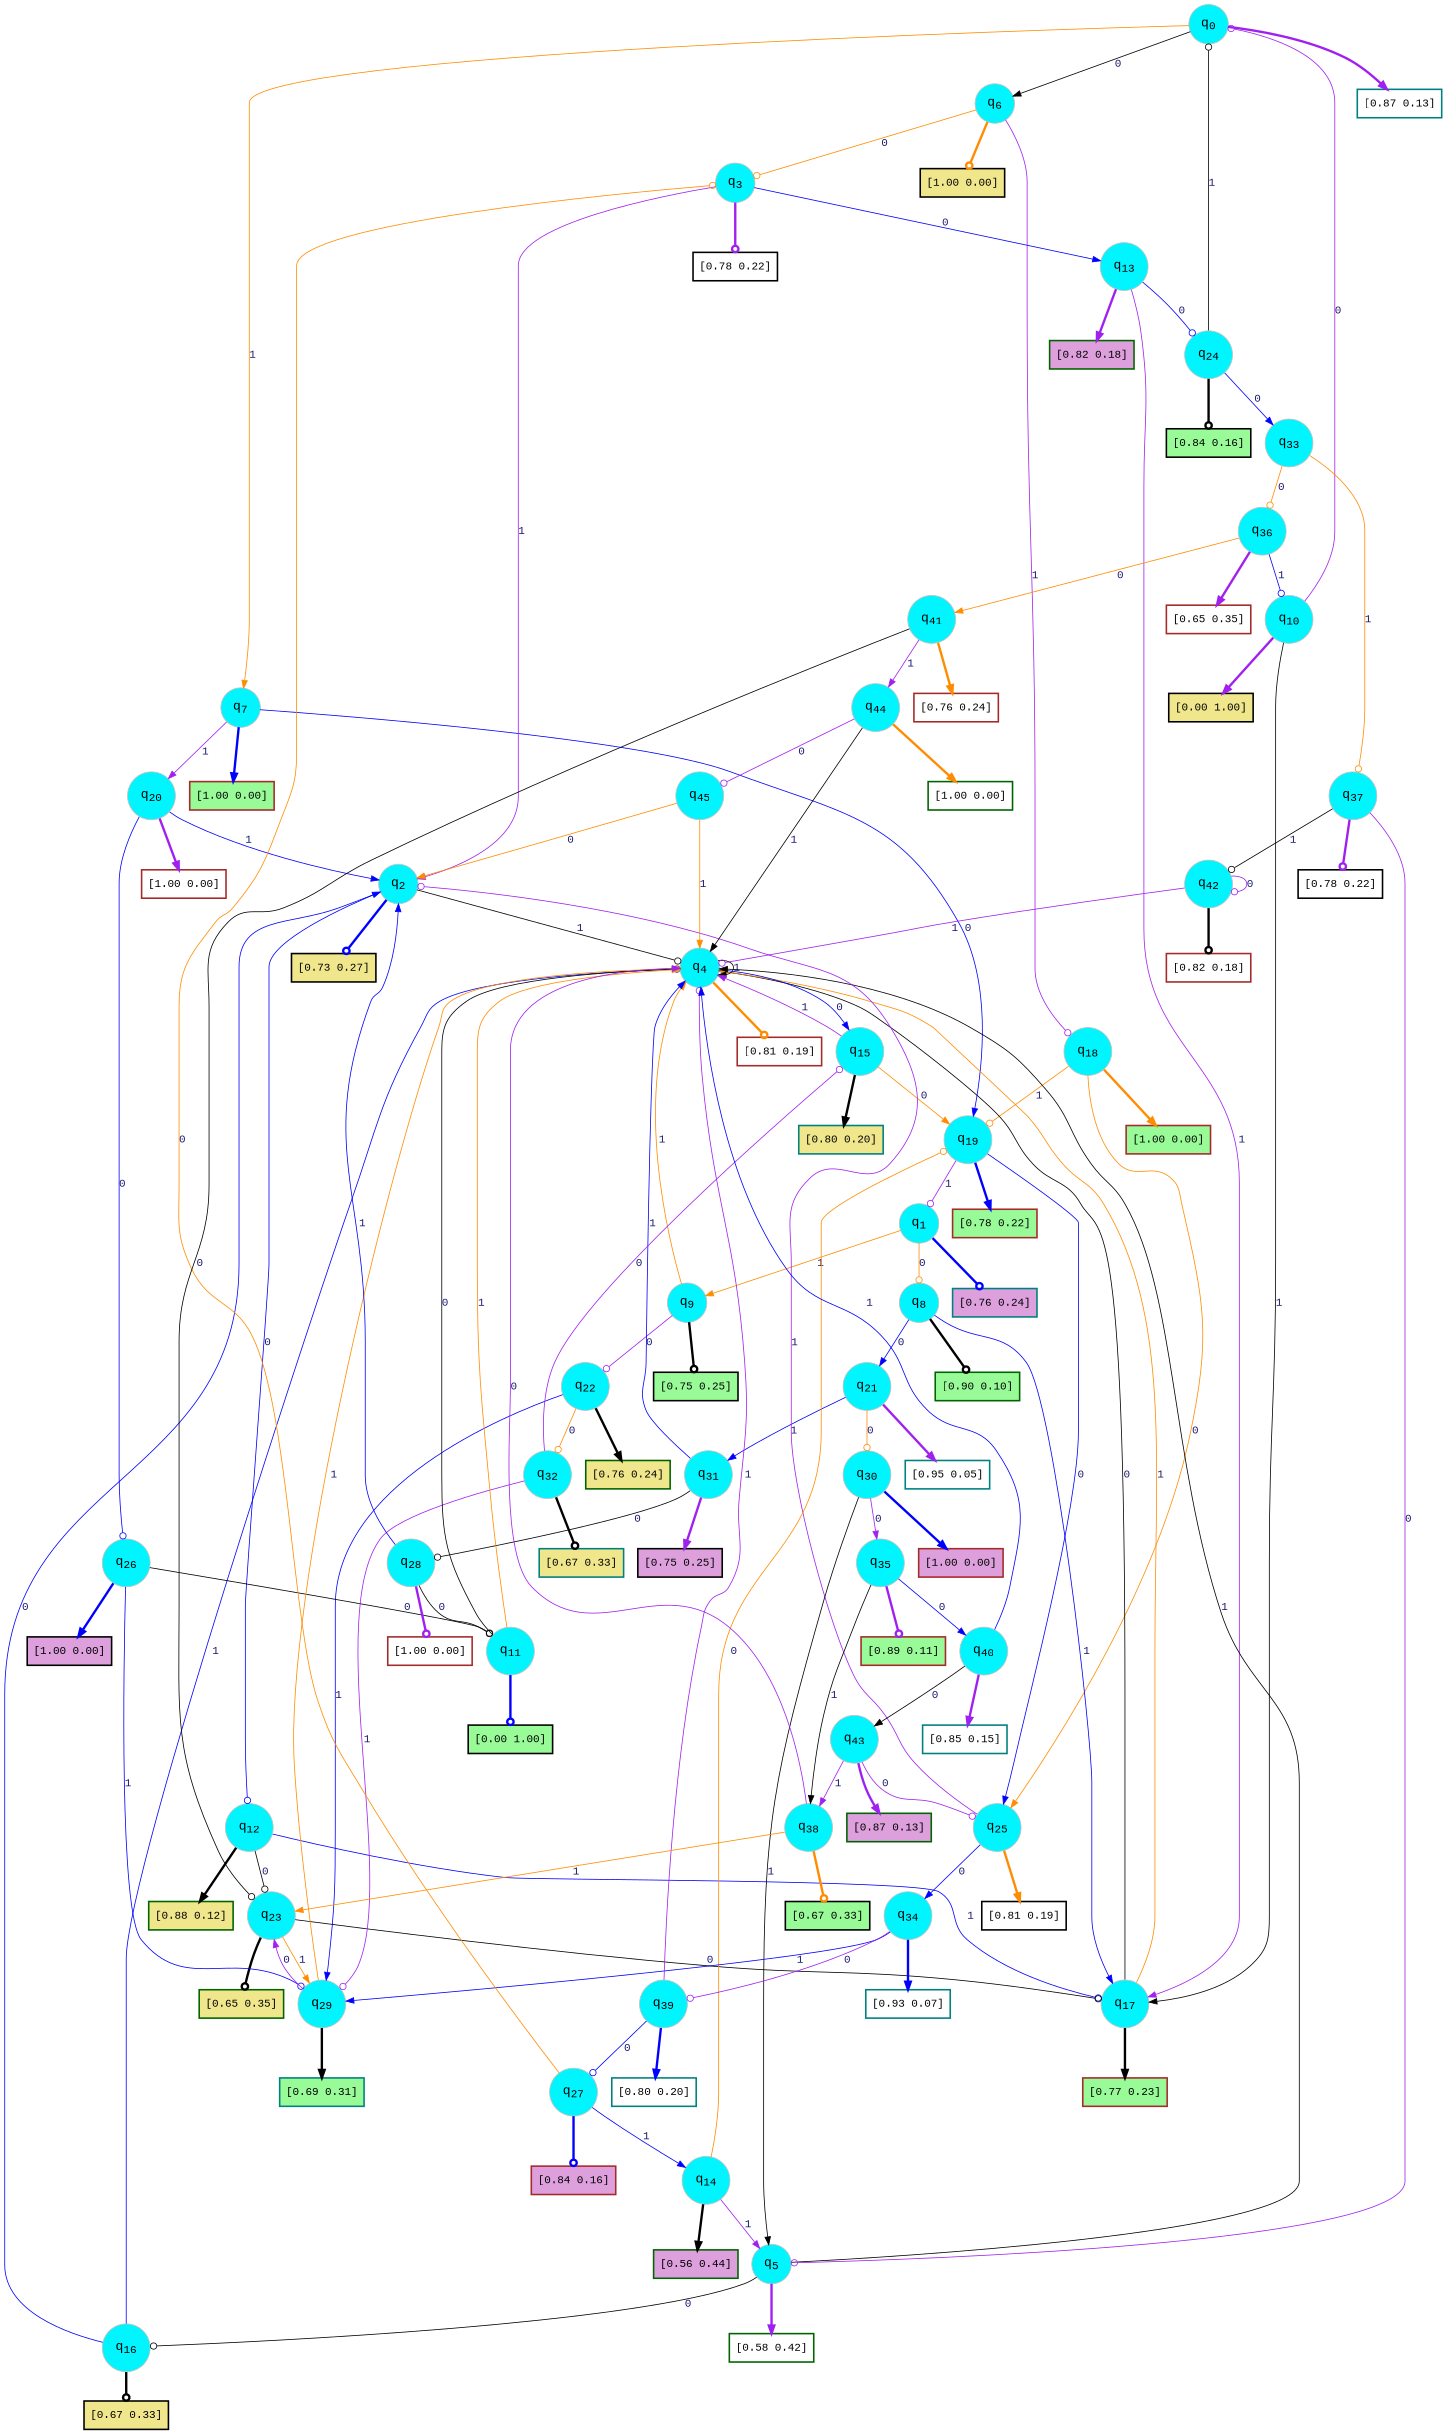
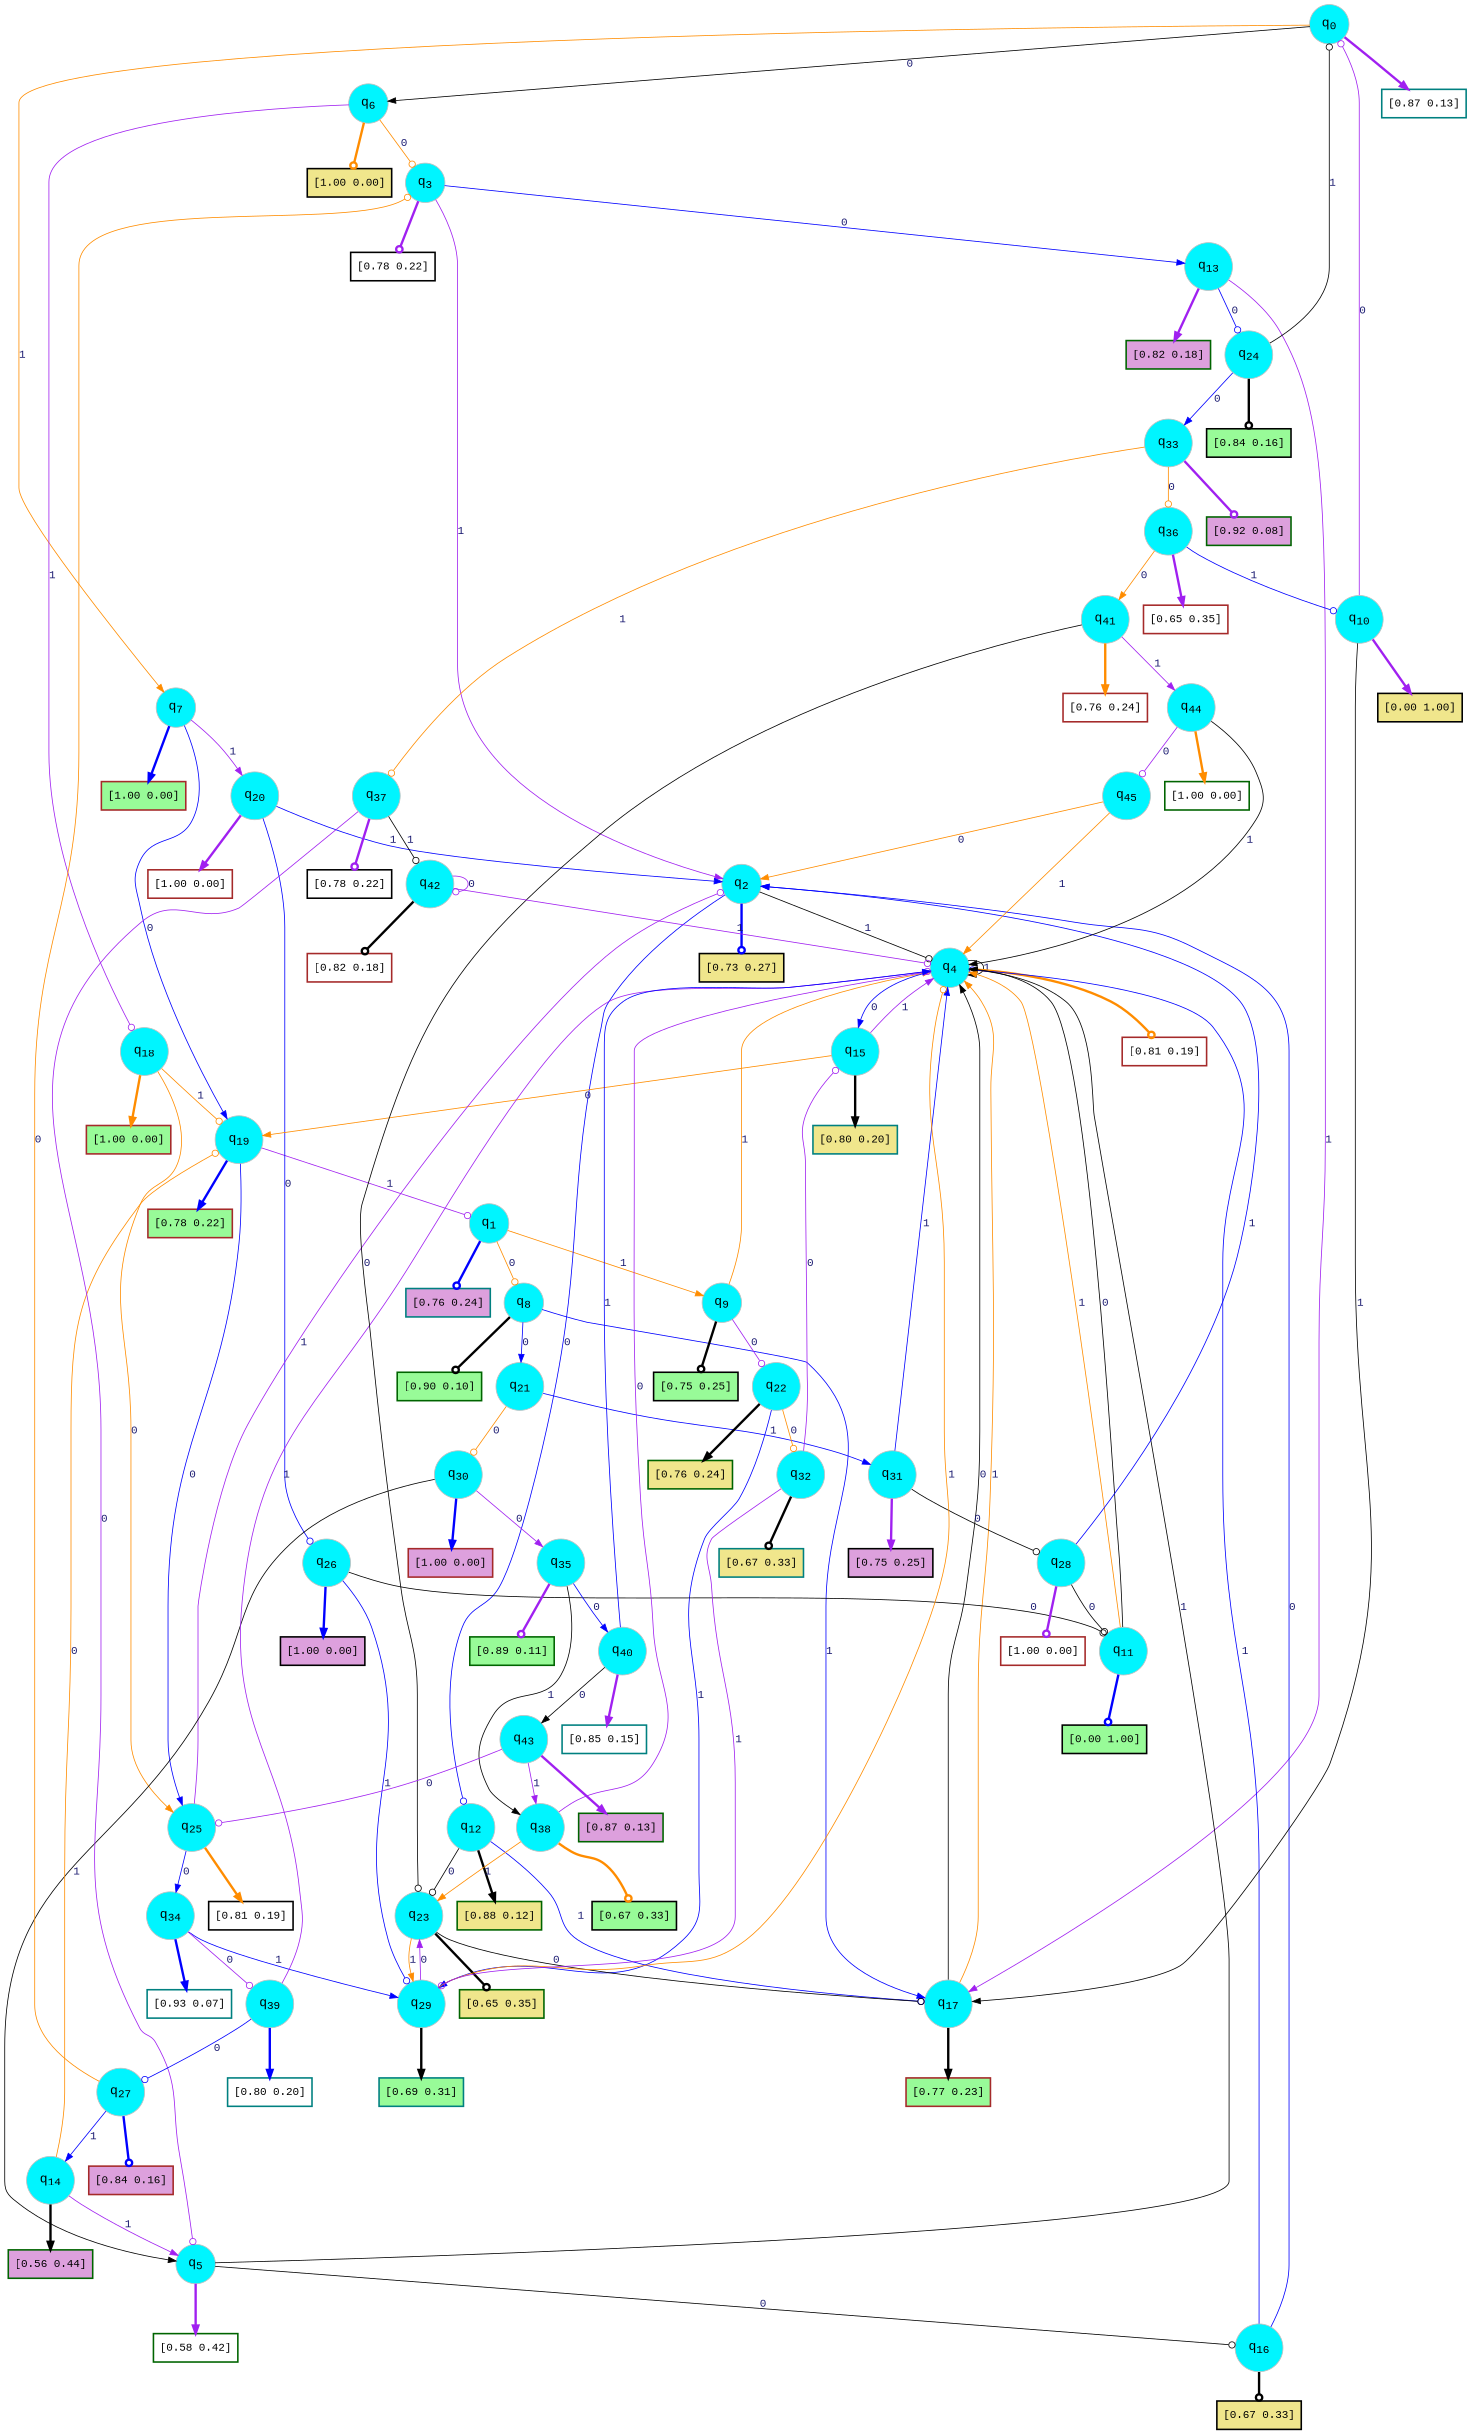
node "[0.92 0.08]": added
node "[0.95 0.05]": removed
node "[0.89 0.11]": color brown -> darkgreen
